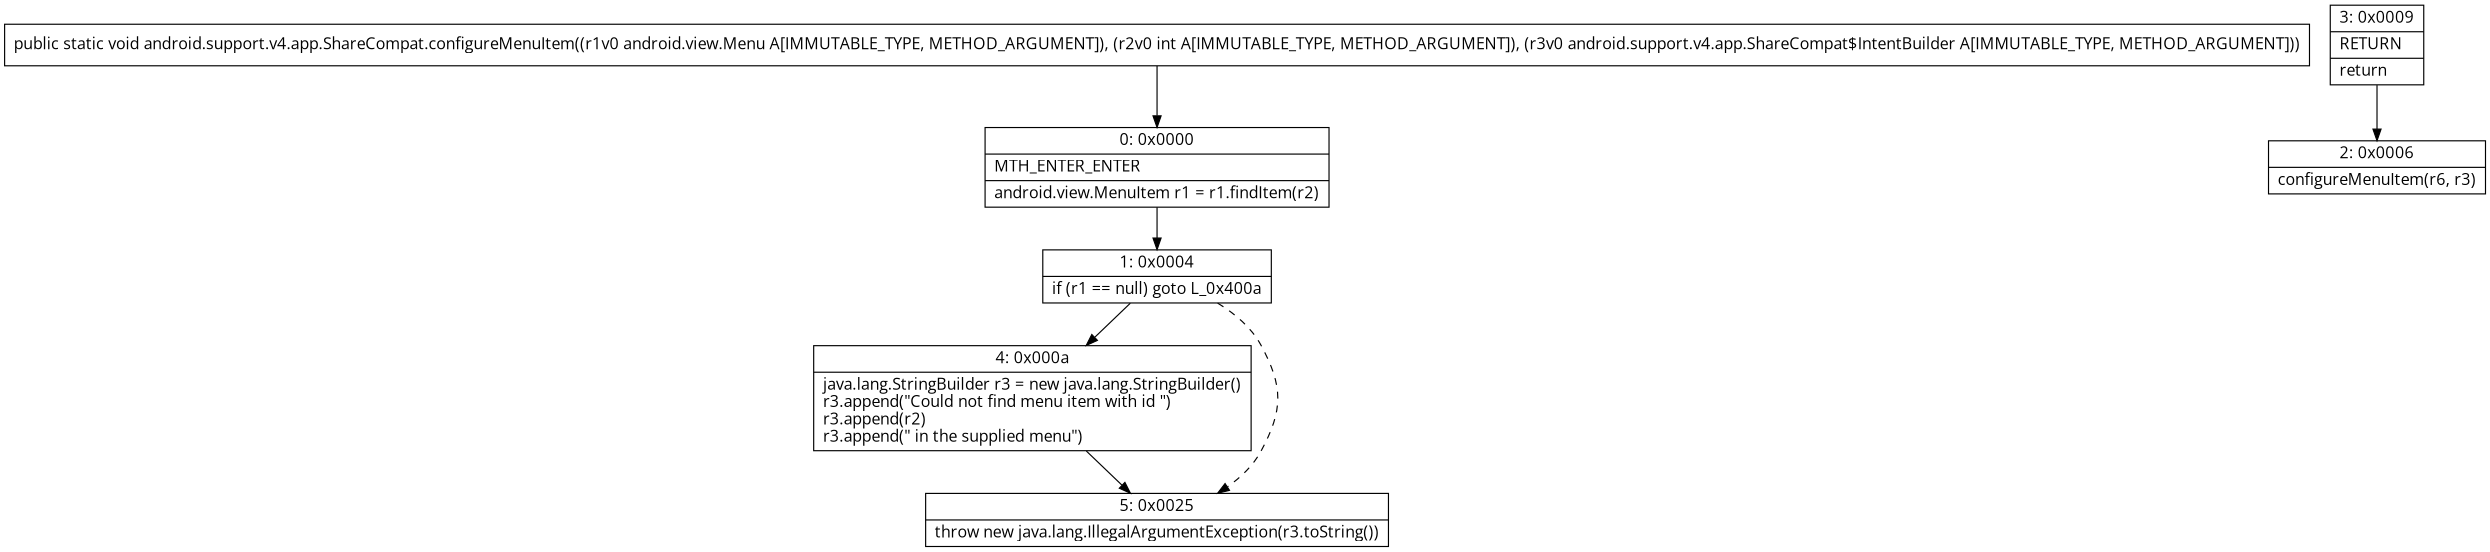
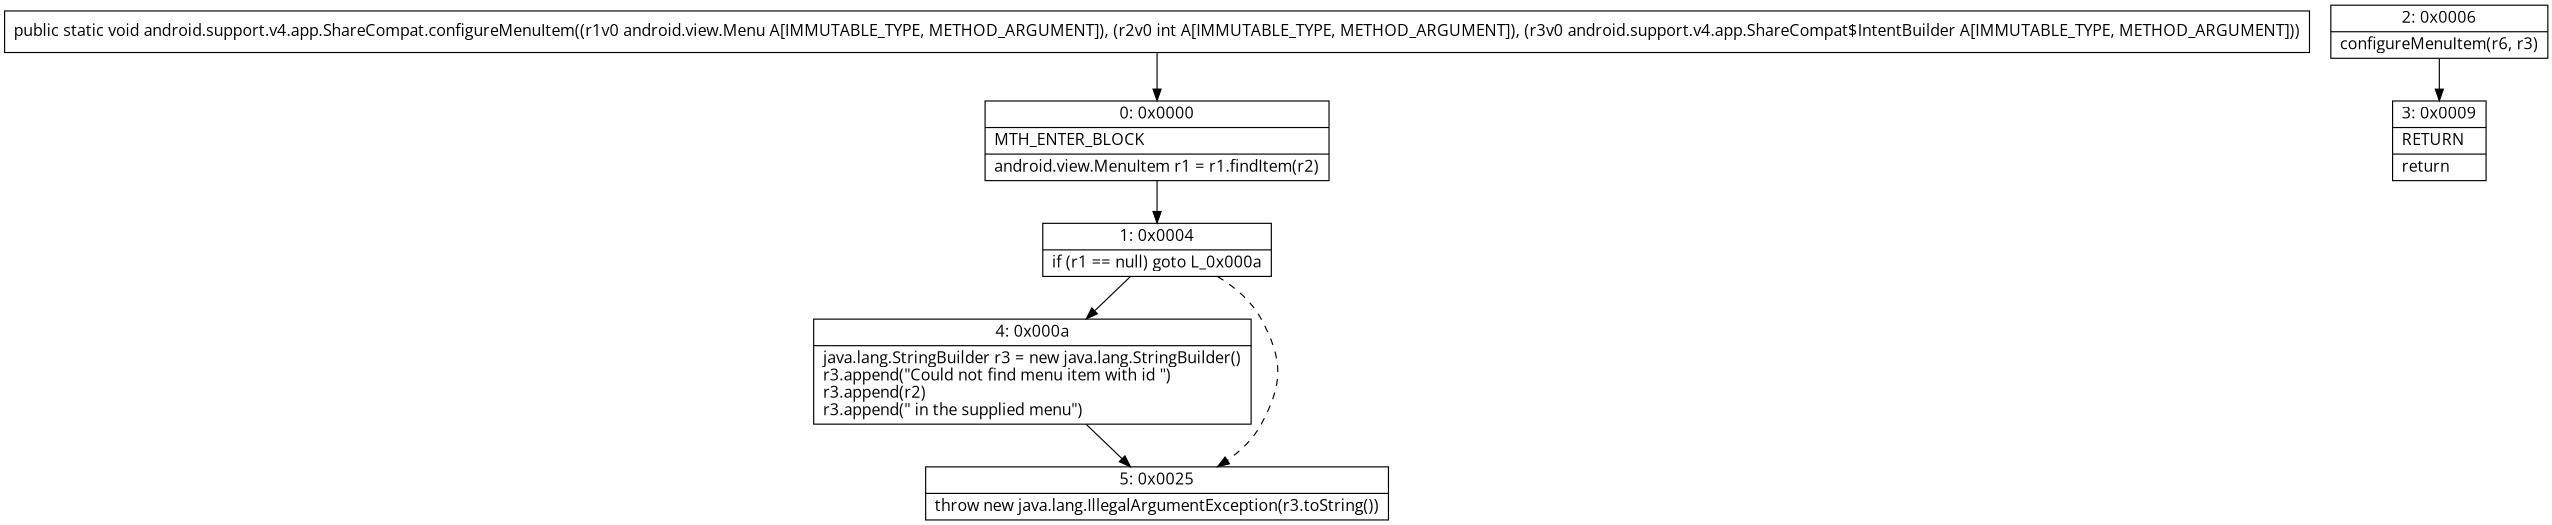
edge "3: 0x0009" -> "2: 0x0006": reversed
node "0: 0x0000": text "MTH_ENTER_ENTER" -> "MTH_ENTER_BLOCK"
node "1: 0x0004": text "if (r1 == null) goto L_0x400a" -> "if (r1 == null) goto L_0x000a"
